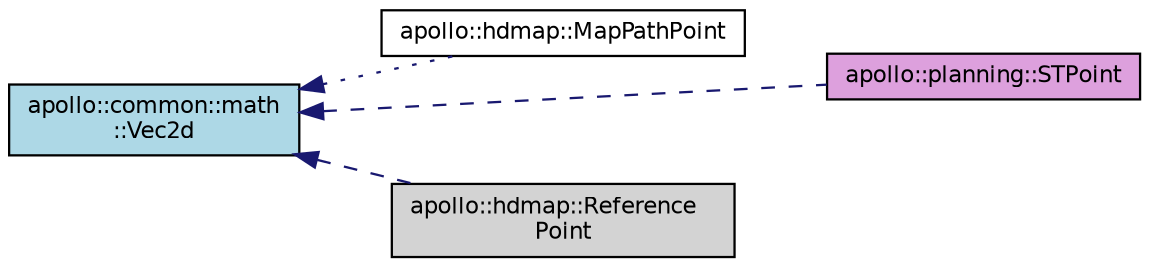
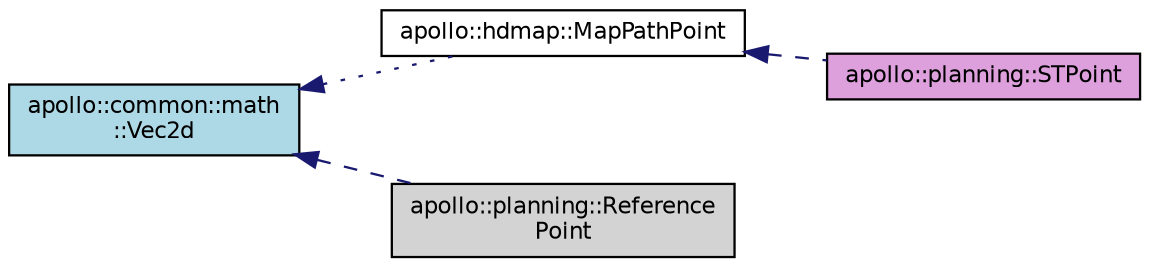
edge "apollo::planning::STPoint" -> "apollo::common::math ::Vec2d": now "apollo::planning::STPoint" -> "apollo::hdmap::MapPathPoint"
node "apollo::hdmap::Reference Point": label "apollo::hdmap::Reference Point" -> "apollo::planning::Reference Point"
